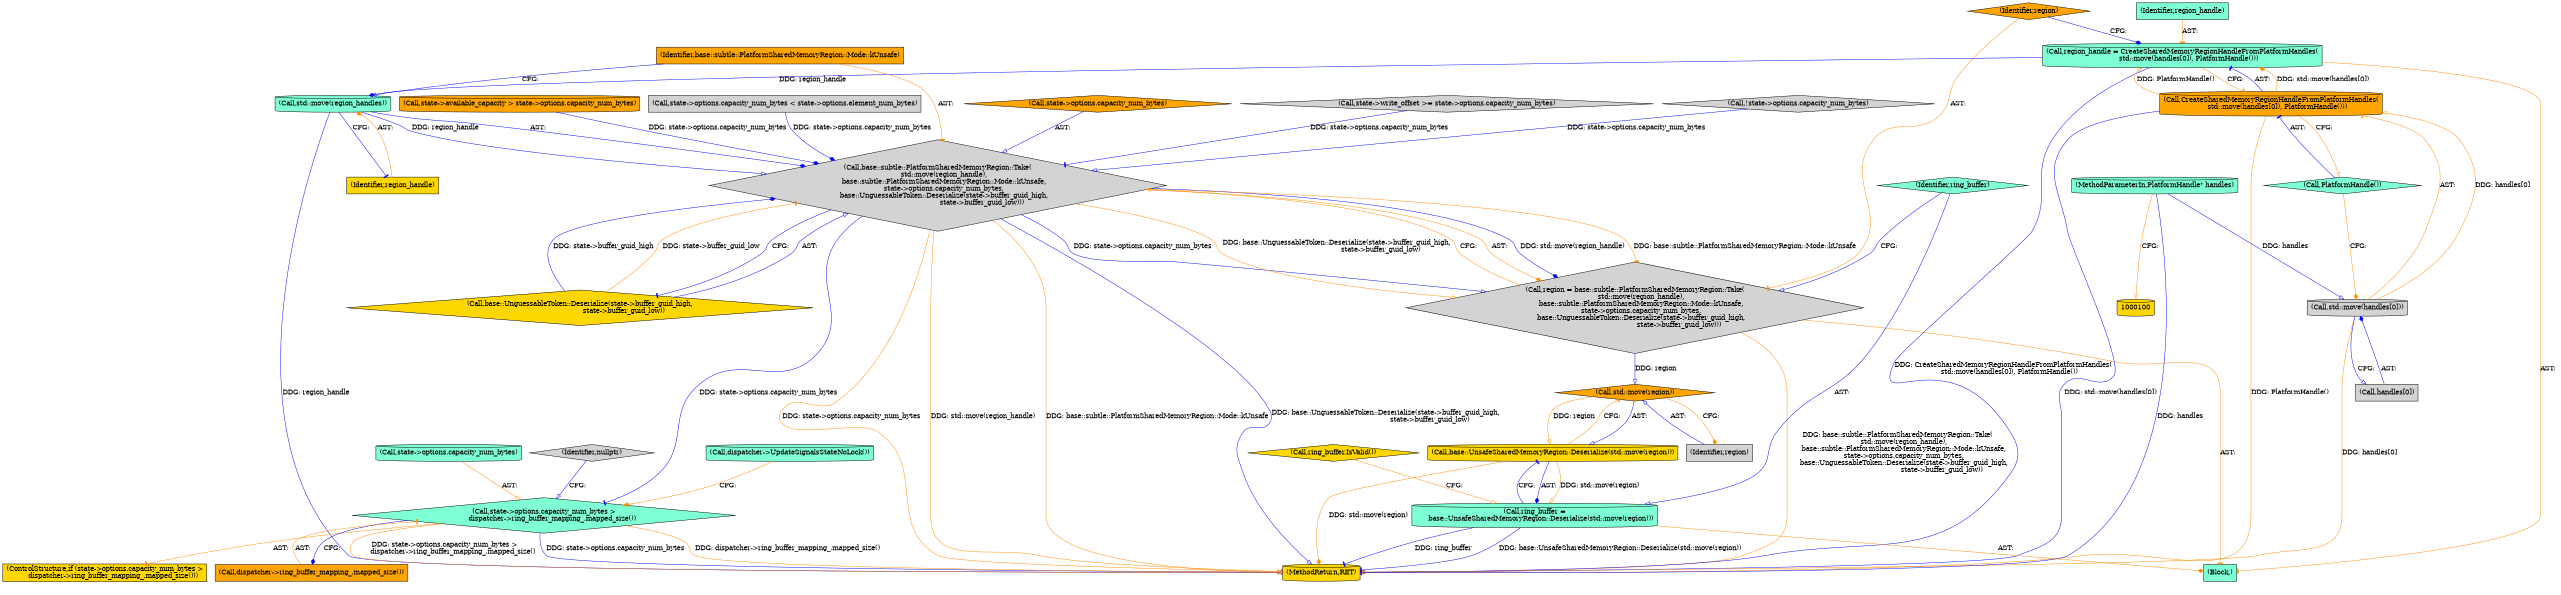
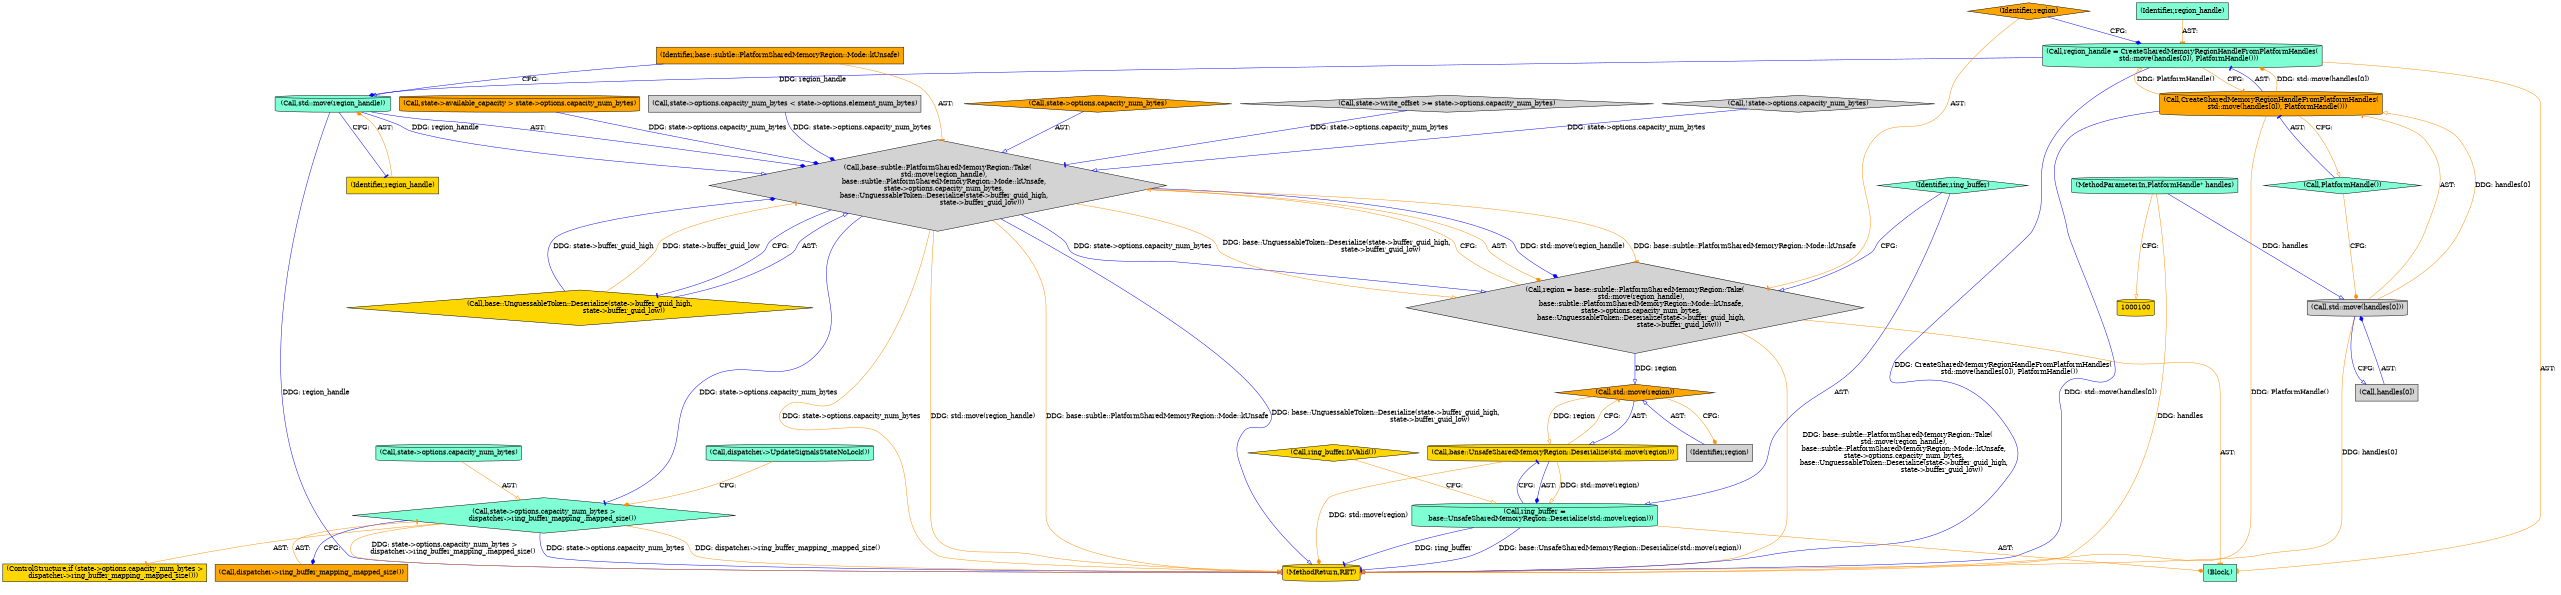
node "(Call,std::move(region_handles))": label "(Call,std::move(region_handles))" -> "(Call,std::move(region_handle))"
node "(Identifier,nullptr)": removed
edge "(MethodParameterIn,PlatformHandle* handles)" -> "(MethodReturn,RET)": color blue -> darkorange
